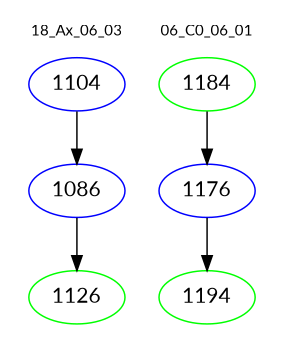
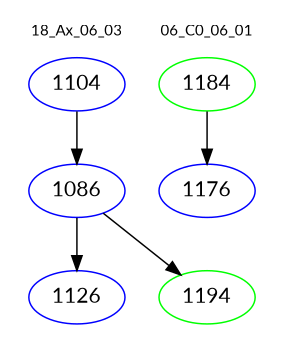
edge "1176" -> "1194": now "1086" -> "1194"
node "1126": color green -> blue
